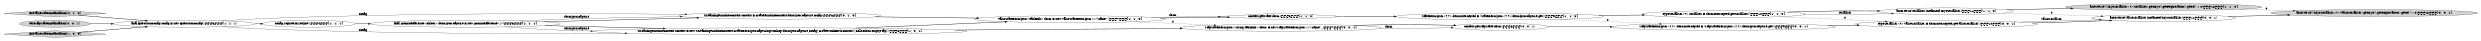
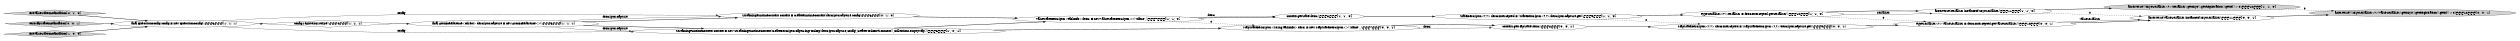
node "context.getState(descr)@@@8@@@['1', '1', '0']": shape diamond -> ellipse
node "testMapStateInstantiation['0', '0', '1']": shape ellipse -> diamond
node "config.registerKryoType()@@@4@@@['1', '1', '1']": shape ellipse -> diamond
